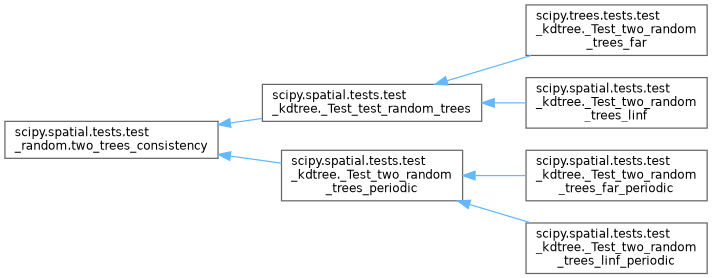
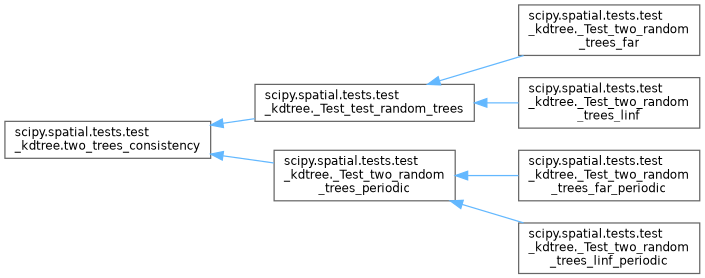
node "scipy.trees.tests.test _kdtree._Test_two_random _trees_far": label "scipy.trees.tests.test _kdtree._Test_two_random _trees_far" -> "scipy.spatial.tests.test _kdtree._Test_two_random _trees_far"
node "scipy.spatial.tests.test _random.two_trees_consistency": label "scipy.spatial.tests.test _random.two_trees_consistency" -> "scipy.spatial.tests.test _kdtree.two_trees_consistency"
